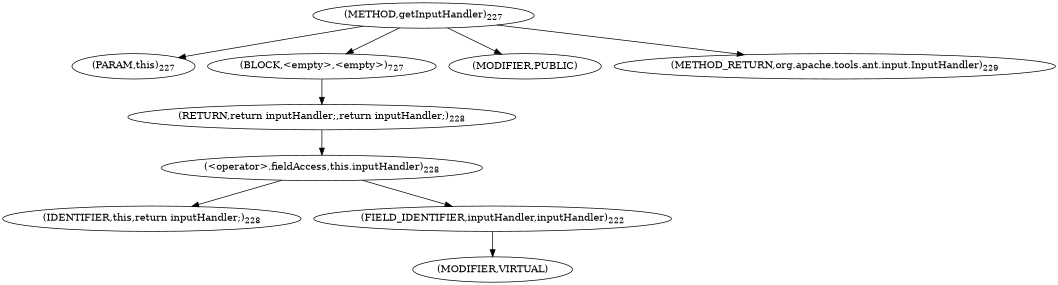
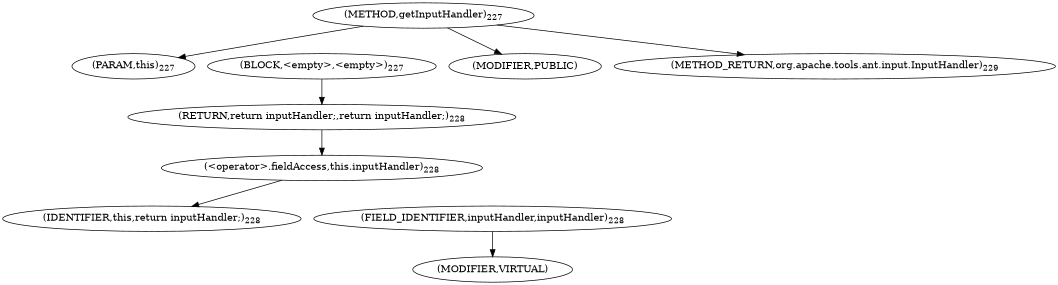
edge "(METHOD,getInputHandler)" -> "(BLOCK,<empty>,<empty>)": removed
node "(BLOCK,<empty>,<empty>)": text "727" -> "227"
edge "(<operator>.fieldAccess,this.inputHandler)" -> "(FIELD_IDENTIFIER,inputHandler,inputHandler)": removed
node "(FIELD_IDENTIFIER,inputHandler,inputHandler)": text "222" -> "228"
